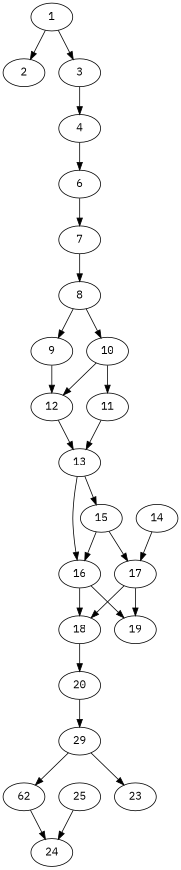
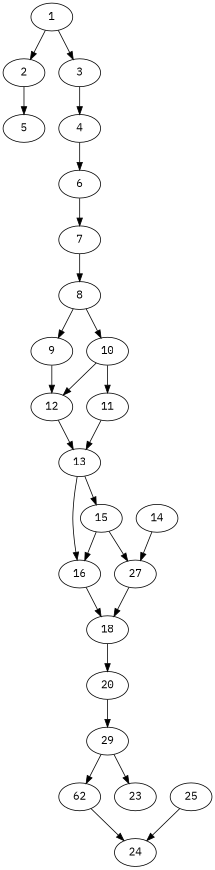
node "5": added
node "17": label "17" -> "27"
node "19": removed
